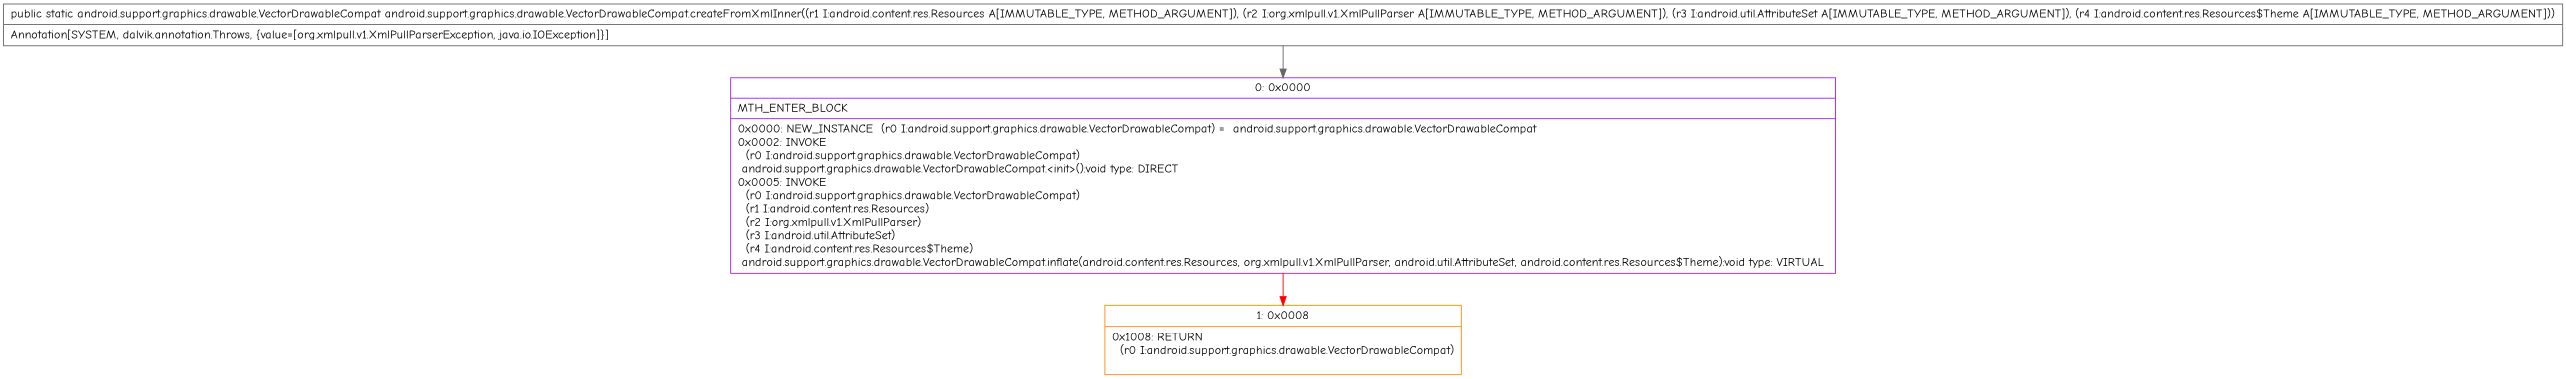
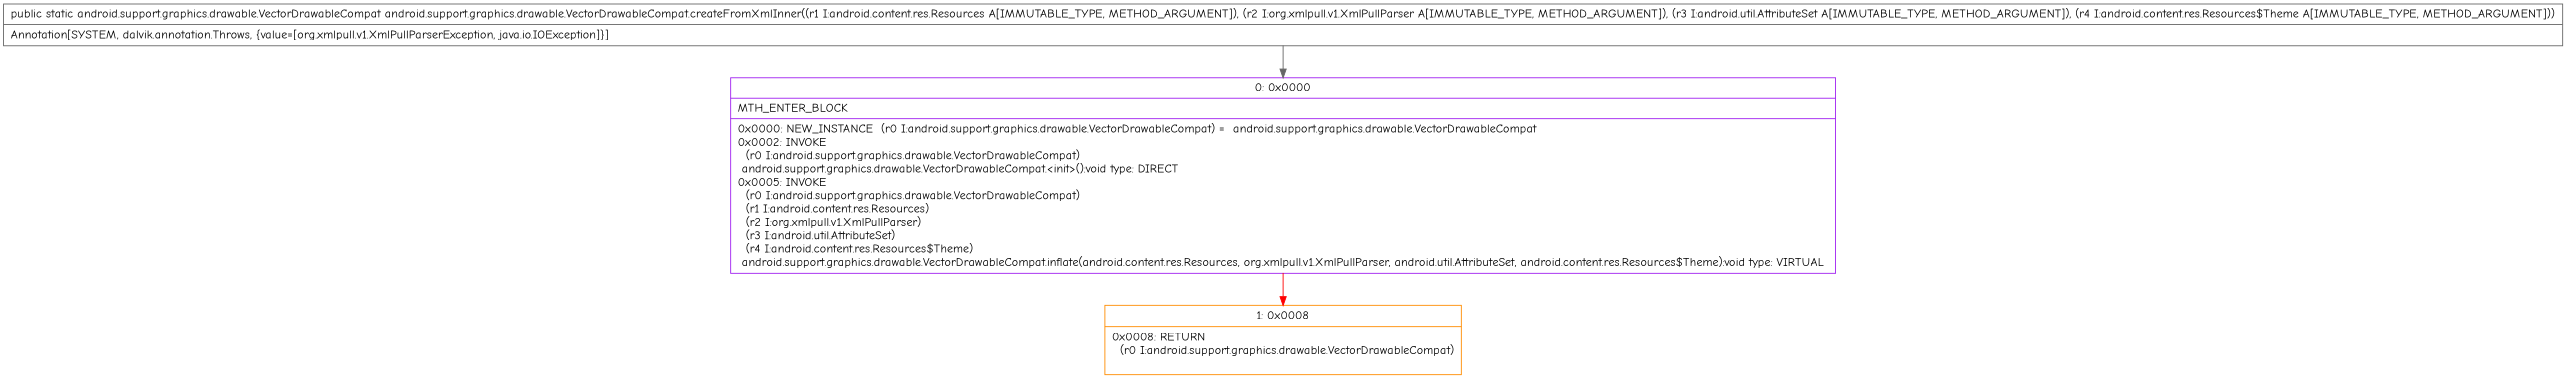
node "1: 0x0008": text "0x1008: RETURN" -> "0x0008: RETURN"
